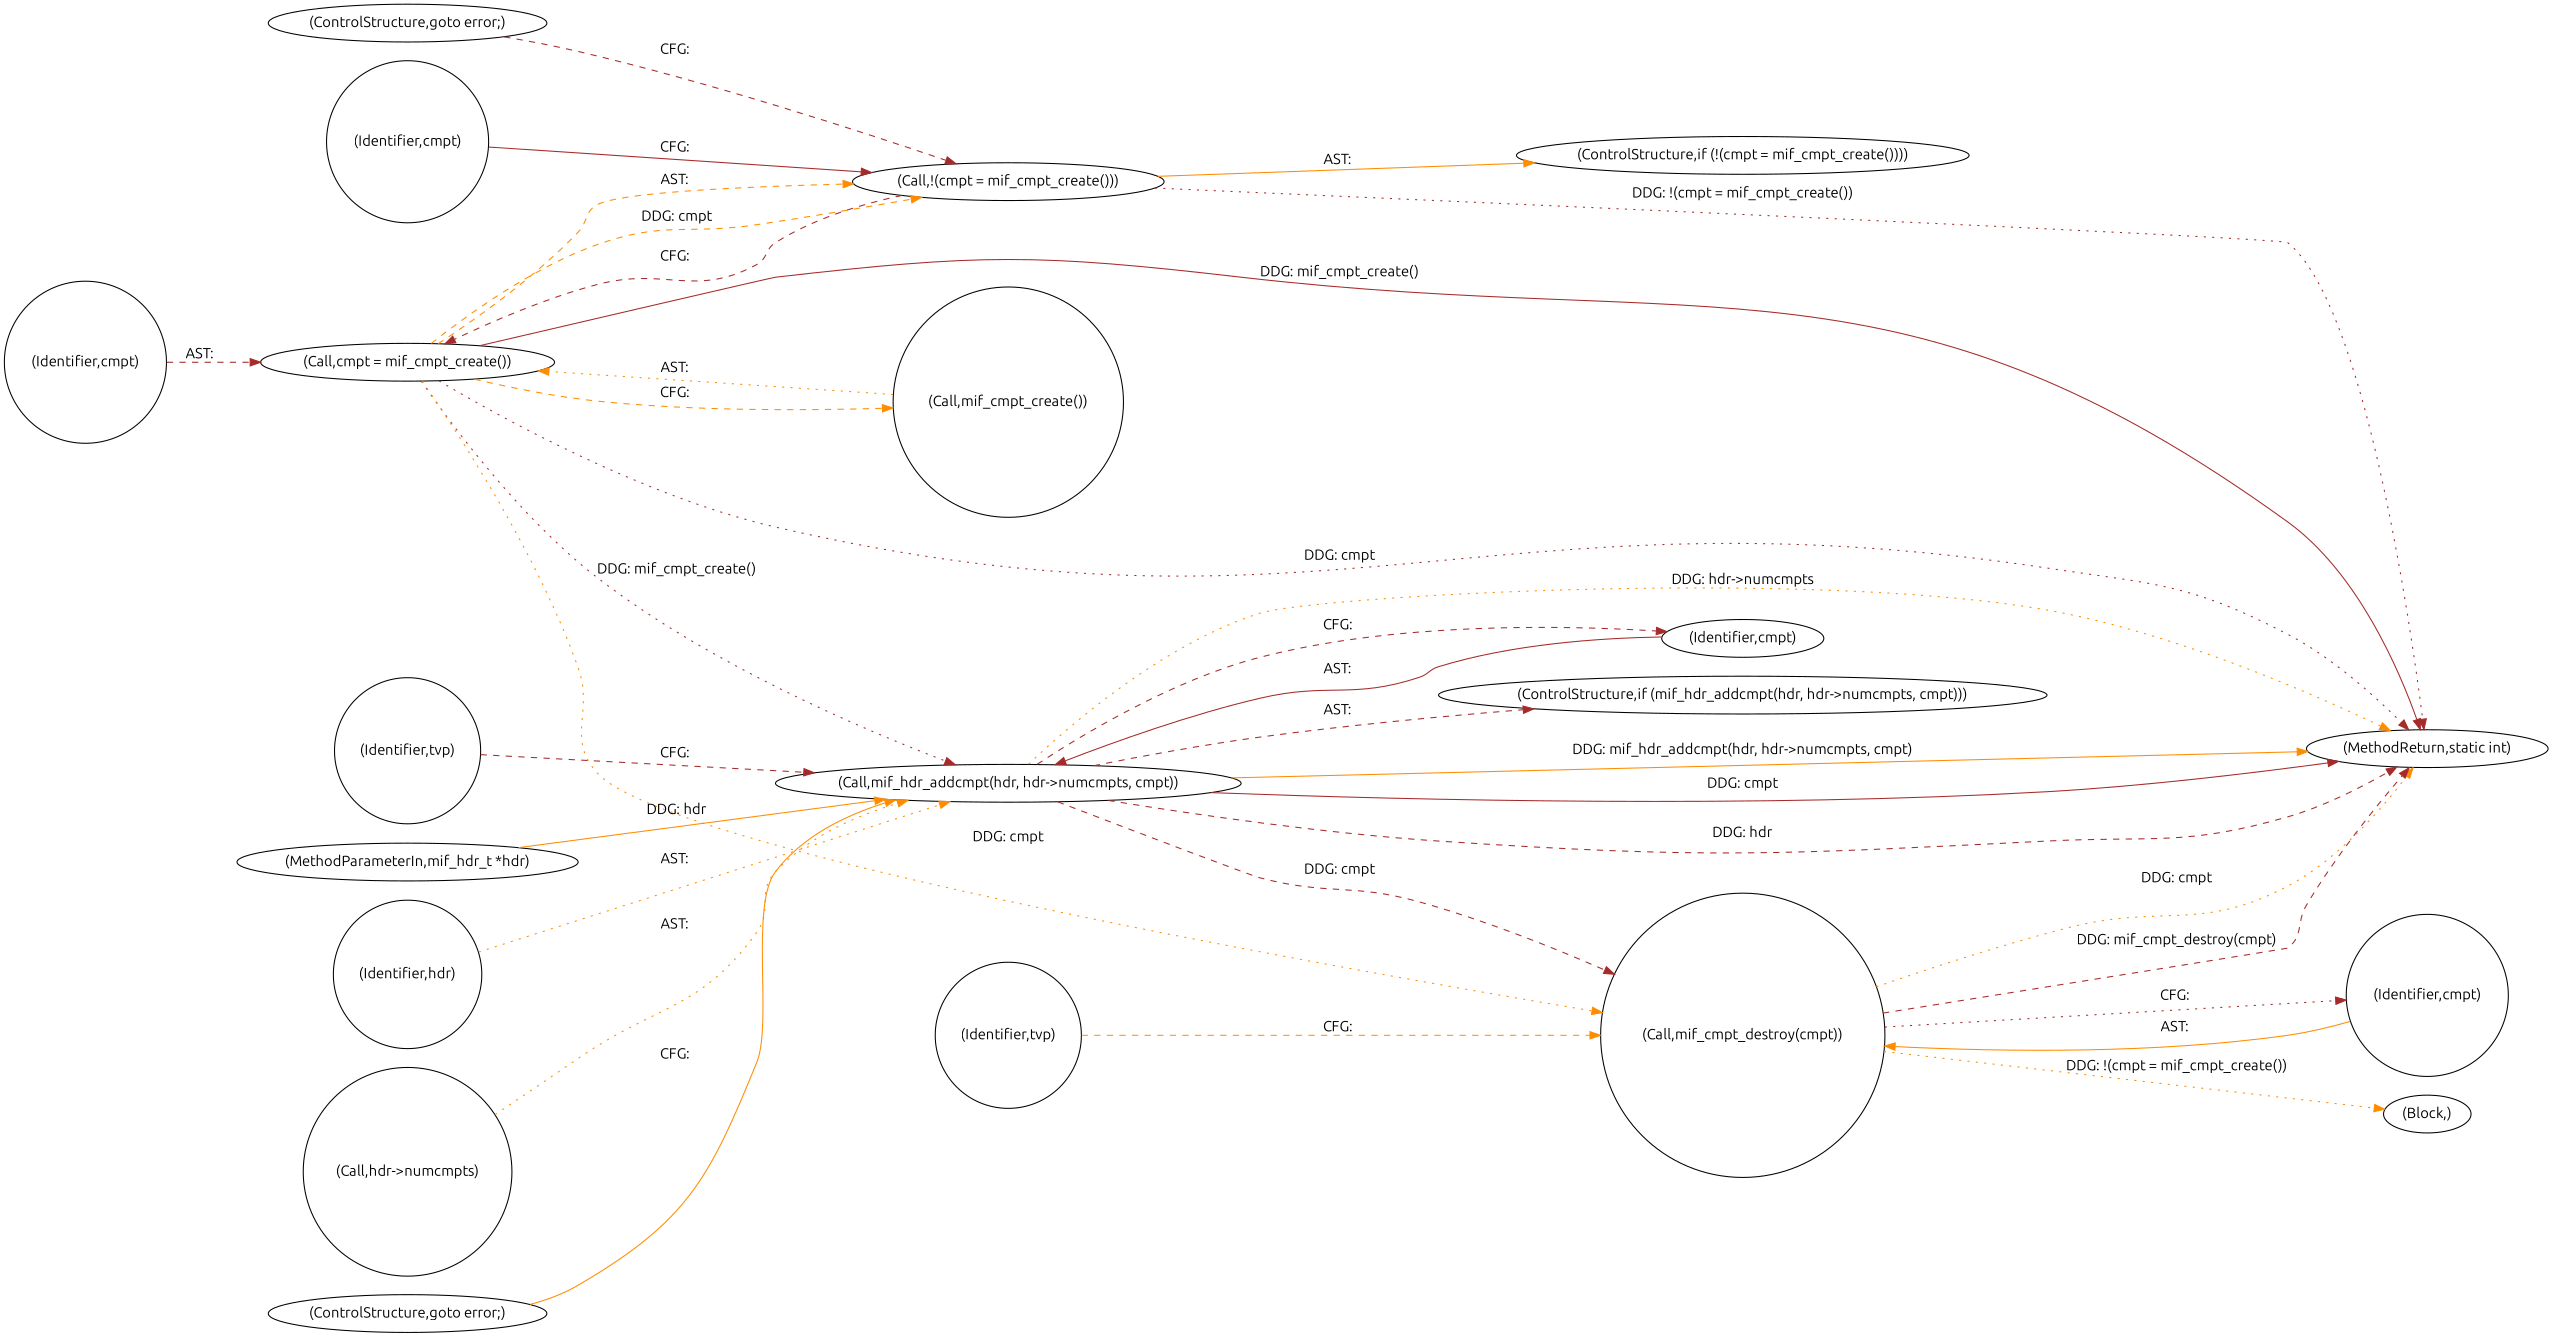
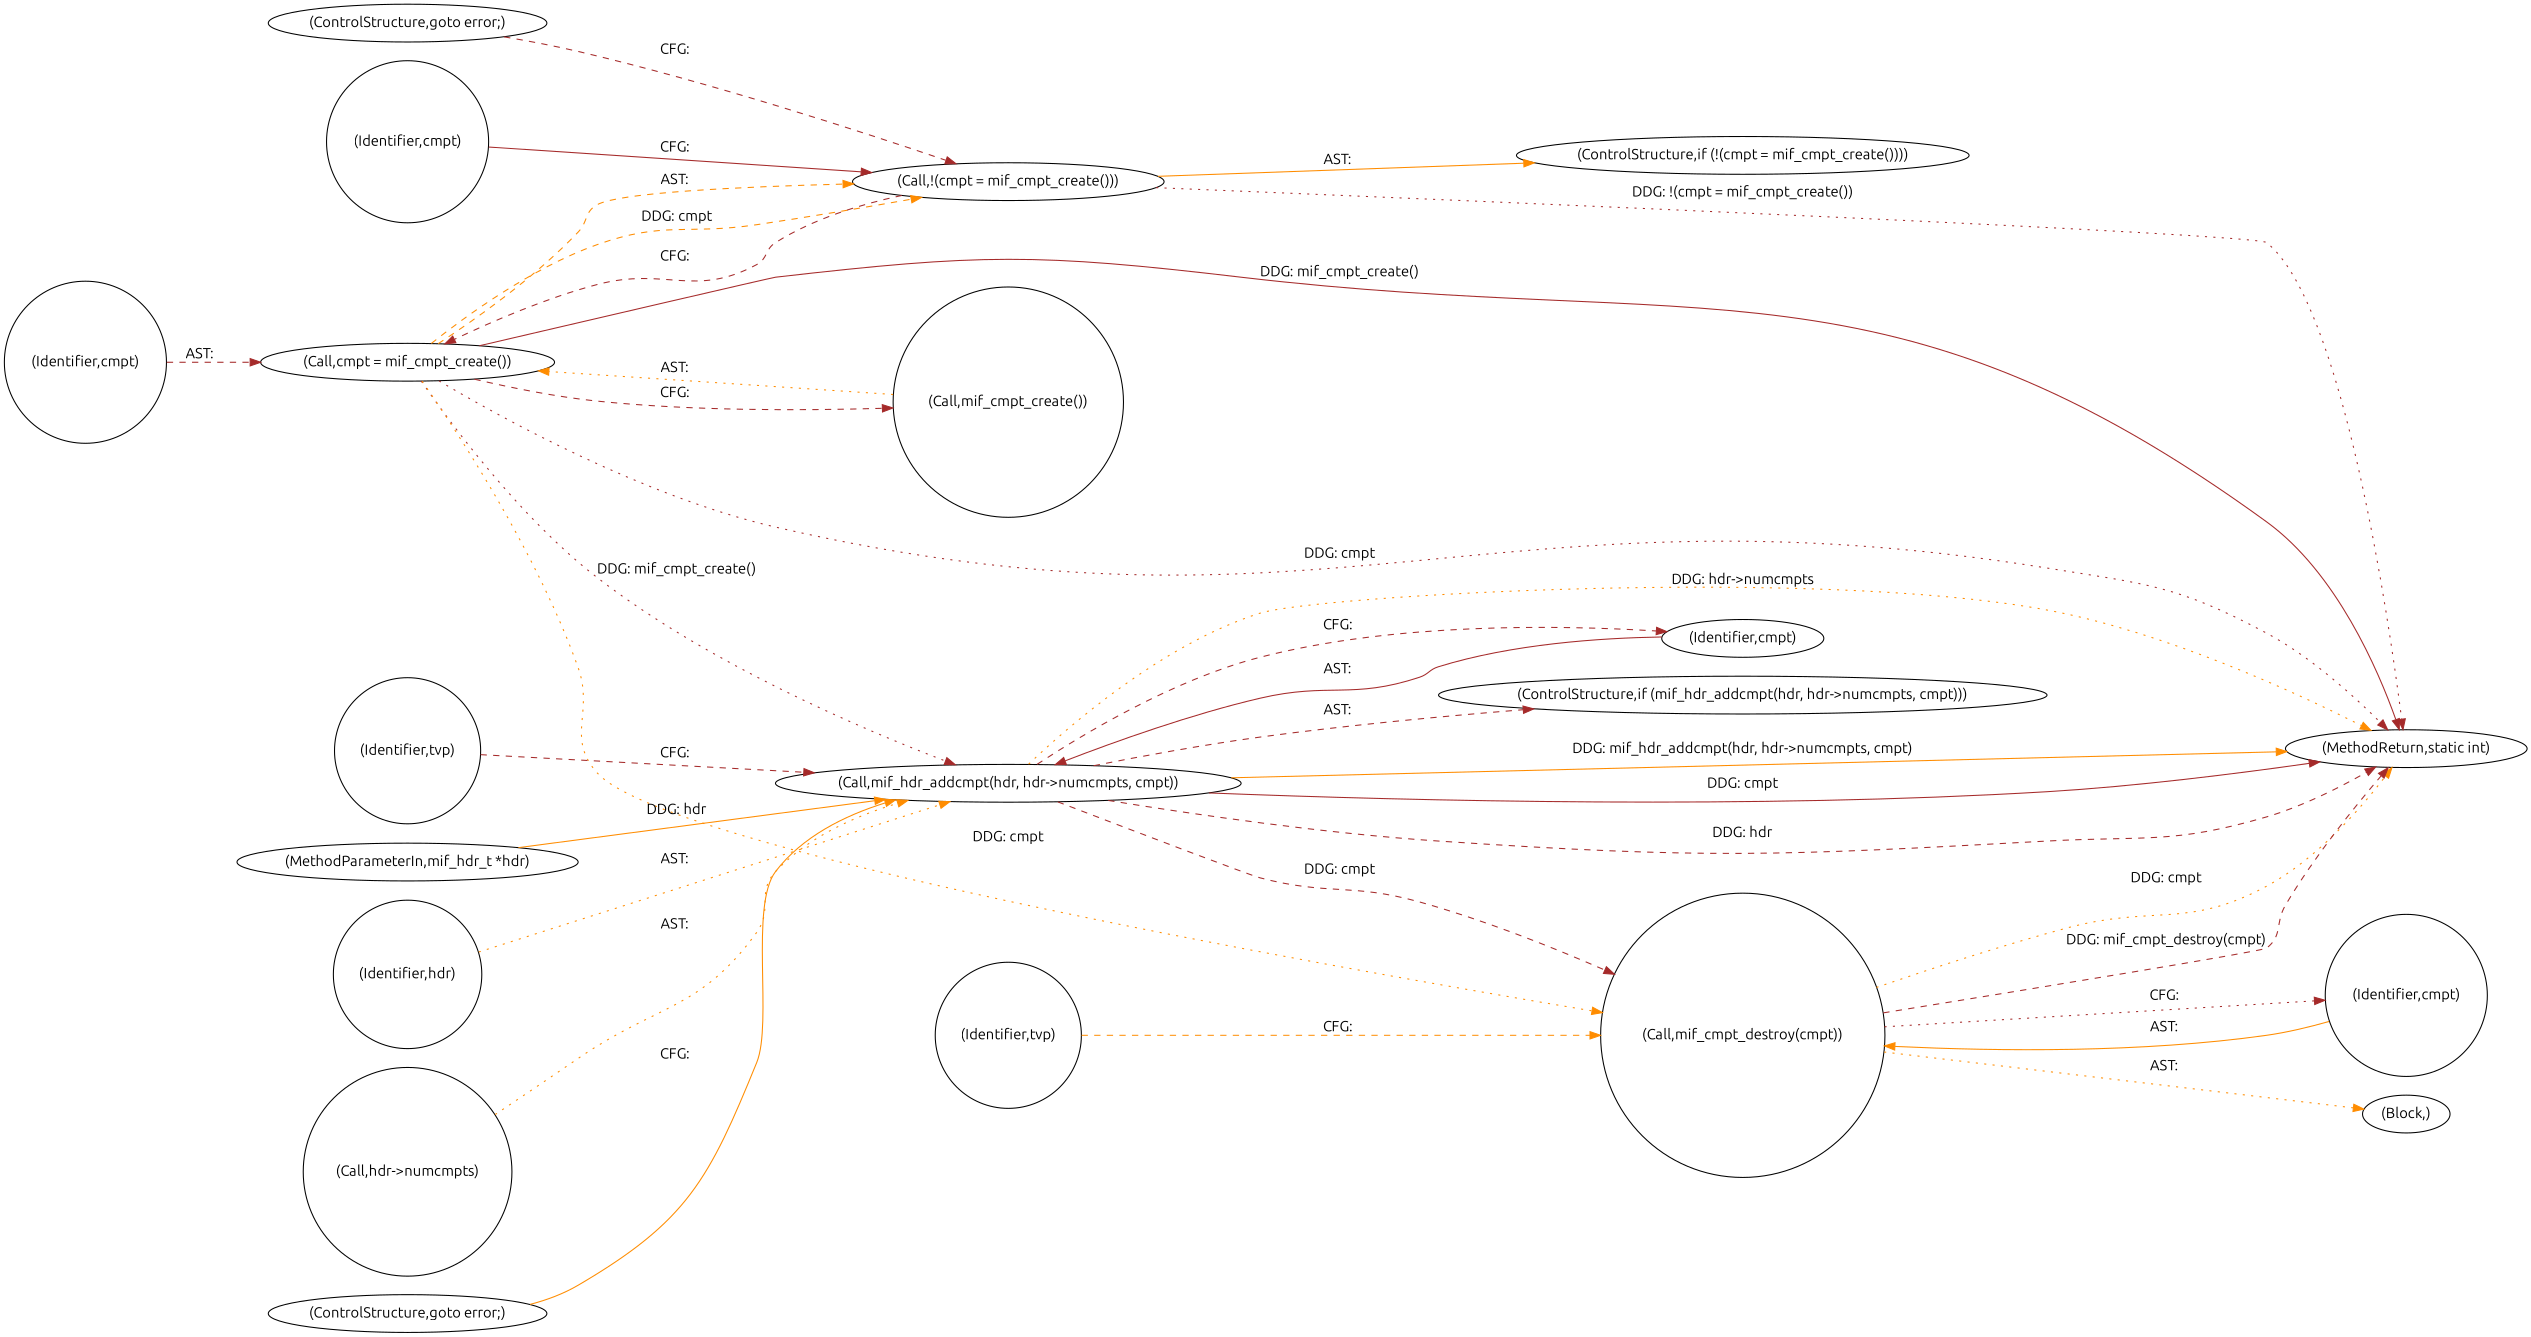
edge "(Call,cmpt = mif_cmpt_create())" -> "(Call,mif_cmpt_create())": color darkorange -> brown
edge "(Call,mif_cmpt_destroy(cmpt))" -> "(Block,)": label "DDG: !(cmpt = mif_cmpt_create())" -> "AST: "
